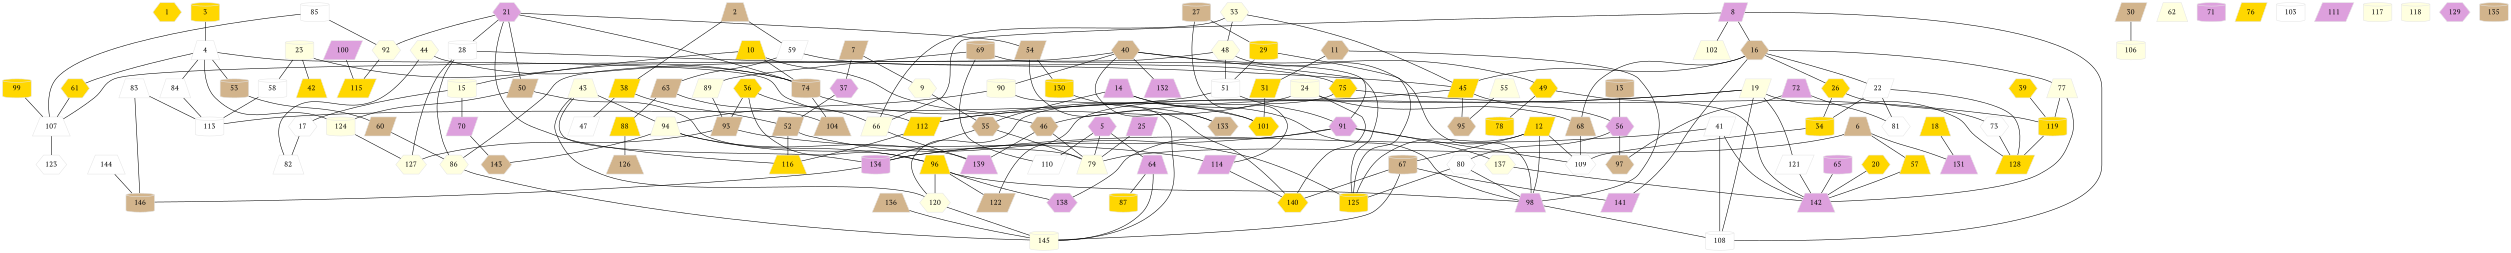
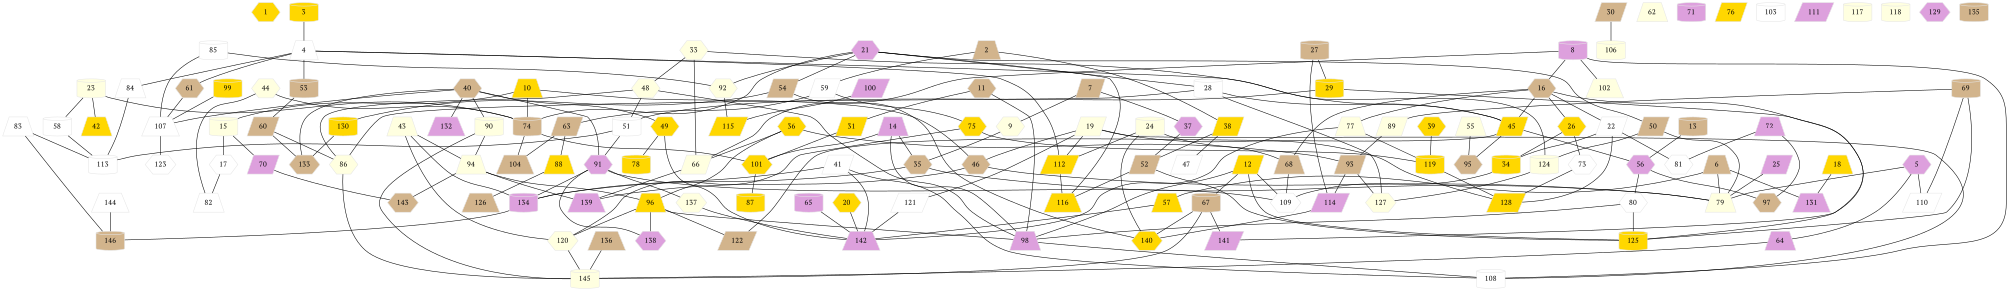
node "8": shape parallelogram -> cylinder
node "61": fillcolor gold -> tan
edge "60" -- "133": added
edge "64" -- "87": now "101" -- "87"
